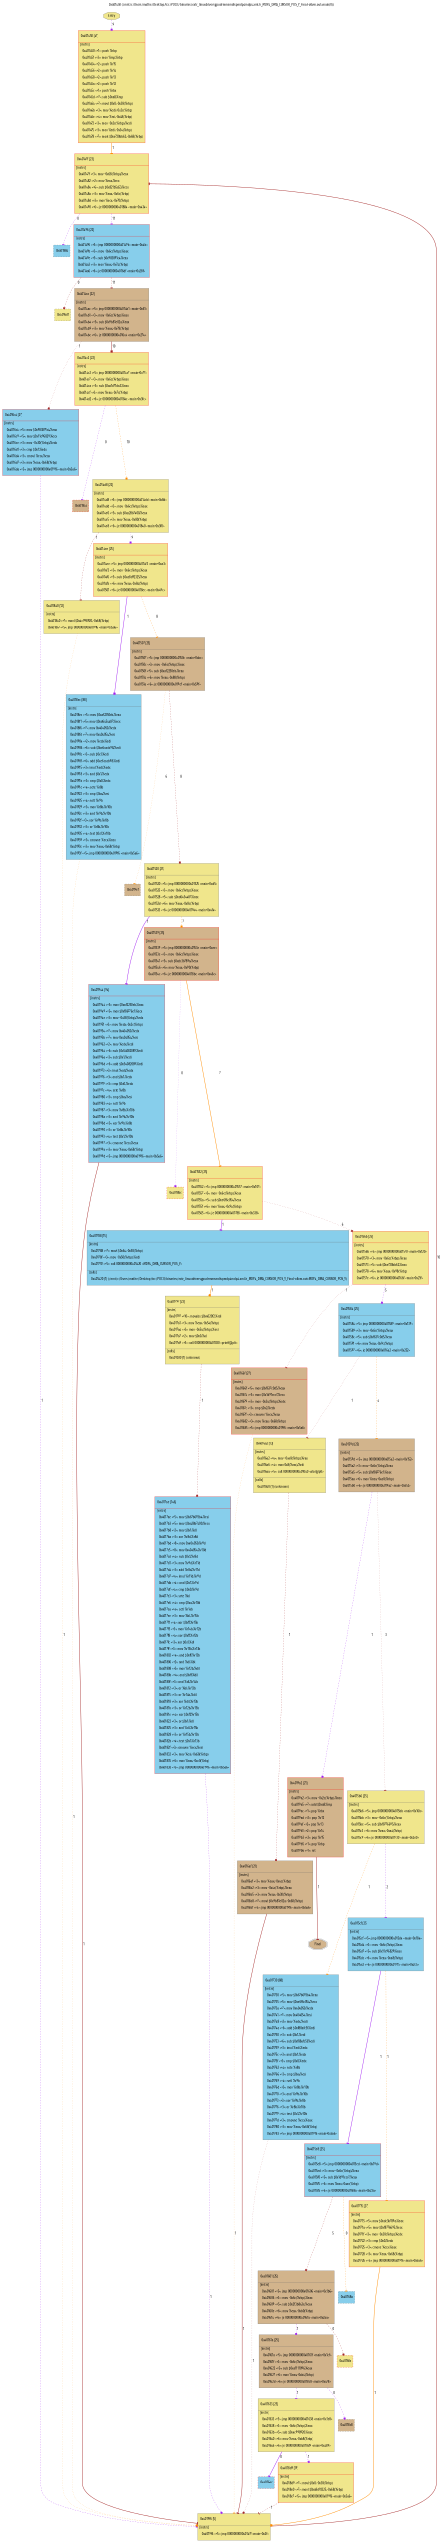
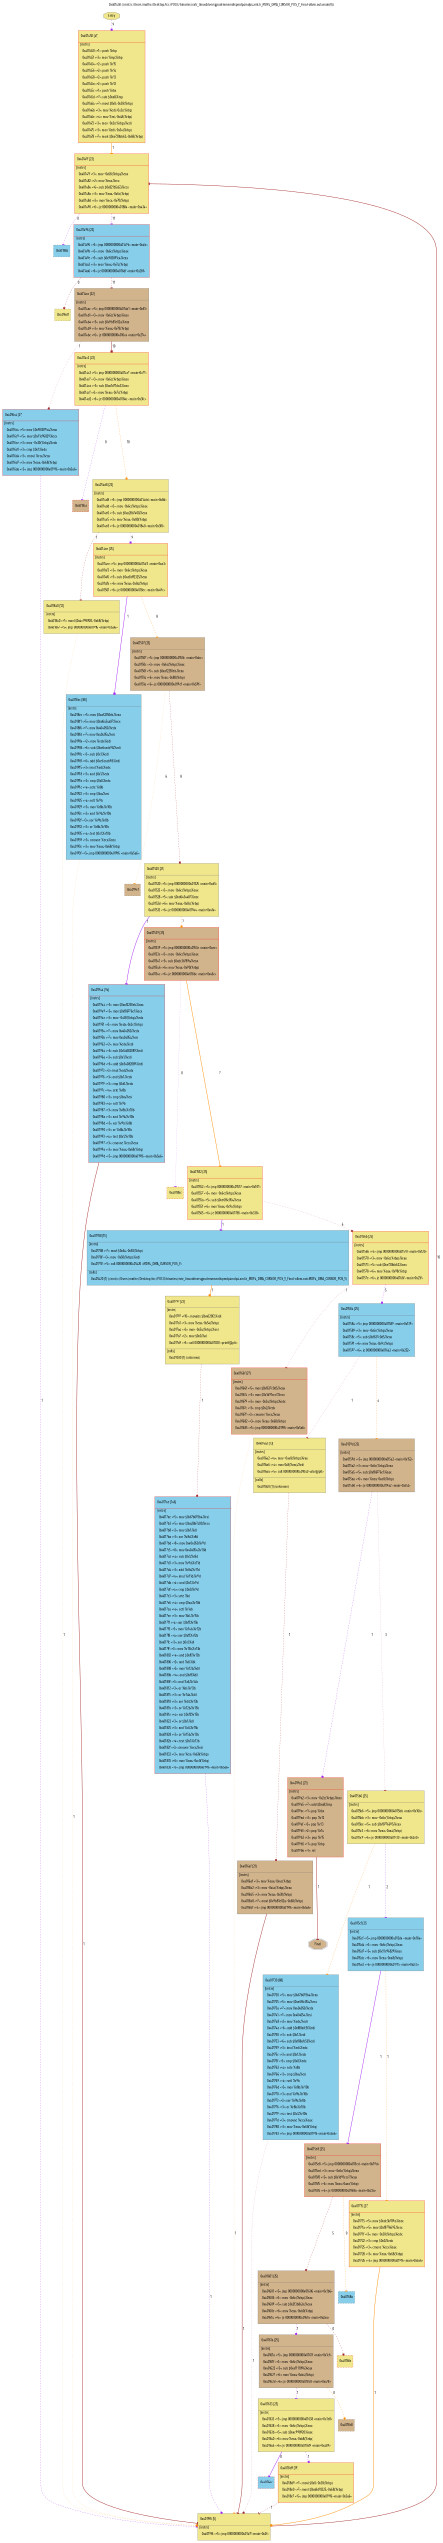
edge "0x401539 [25]" -> "0x4018bc": arrowhead box -> tee
node "0x4015e8 [25]": fillcolor skyblue -> tan
edge "0x40161a [25]" -> "0x4018c8": color purple -> darkorange
